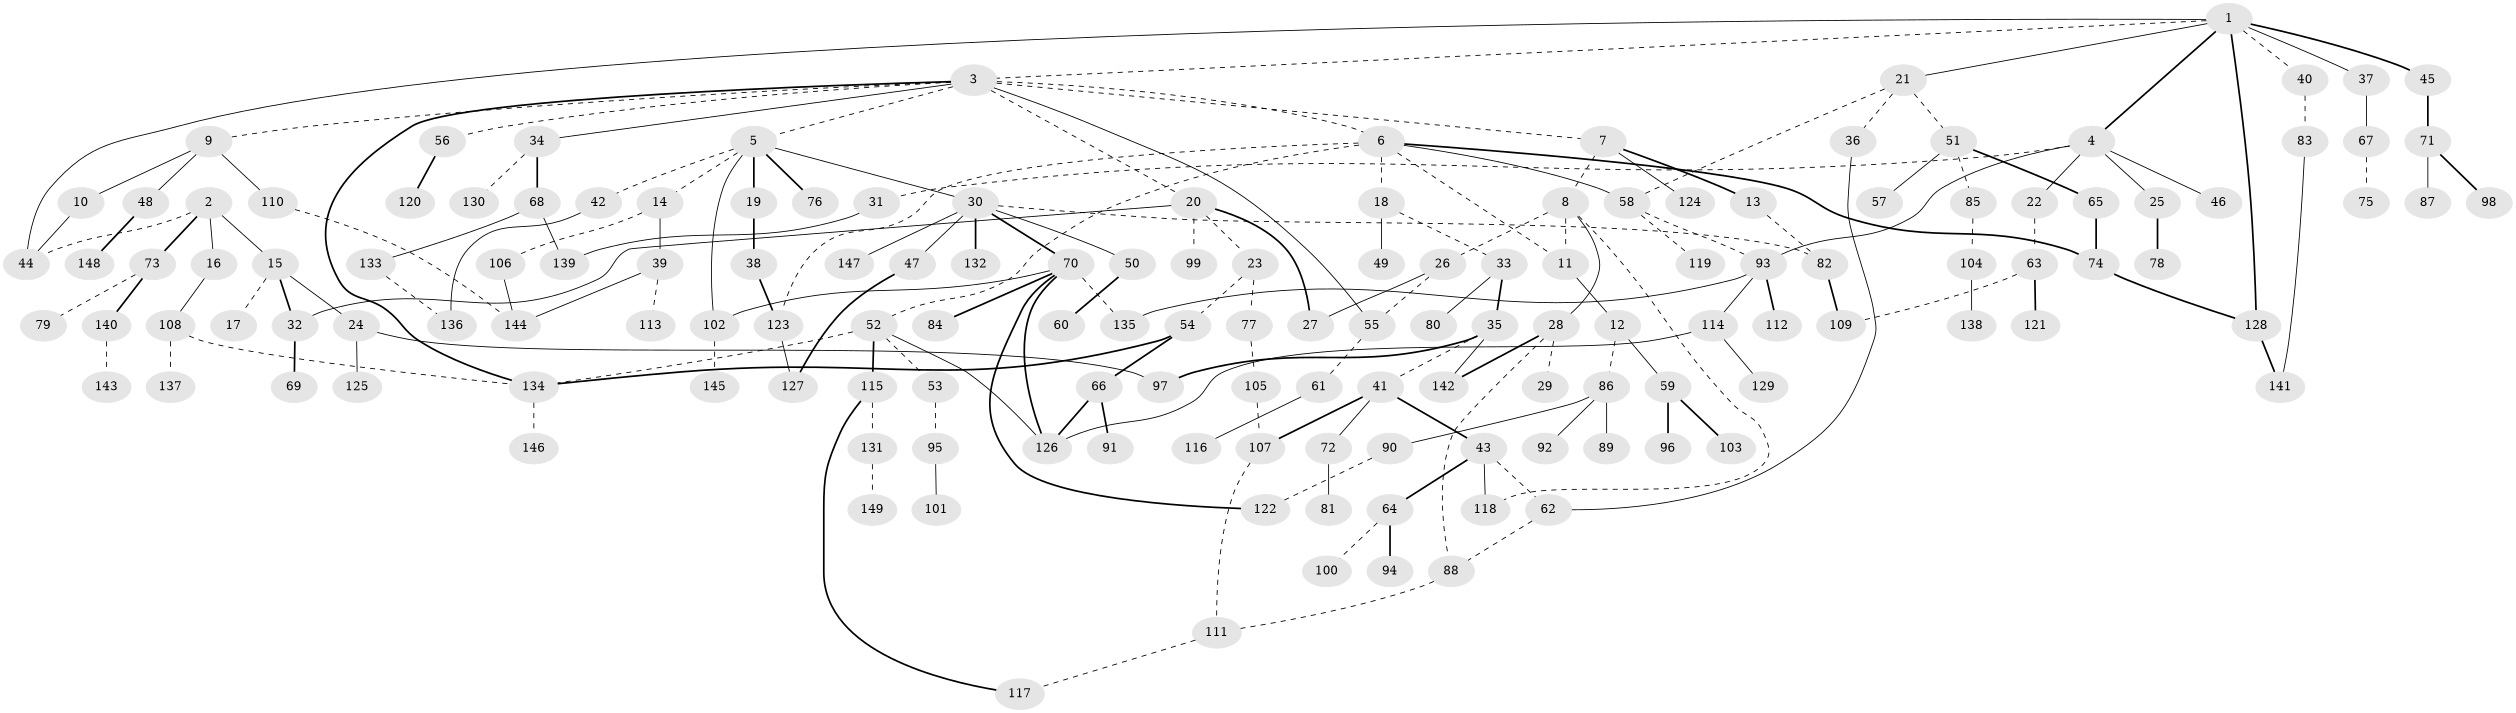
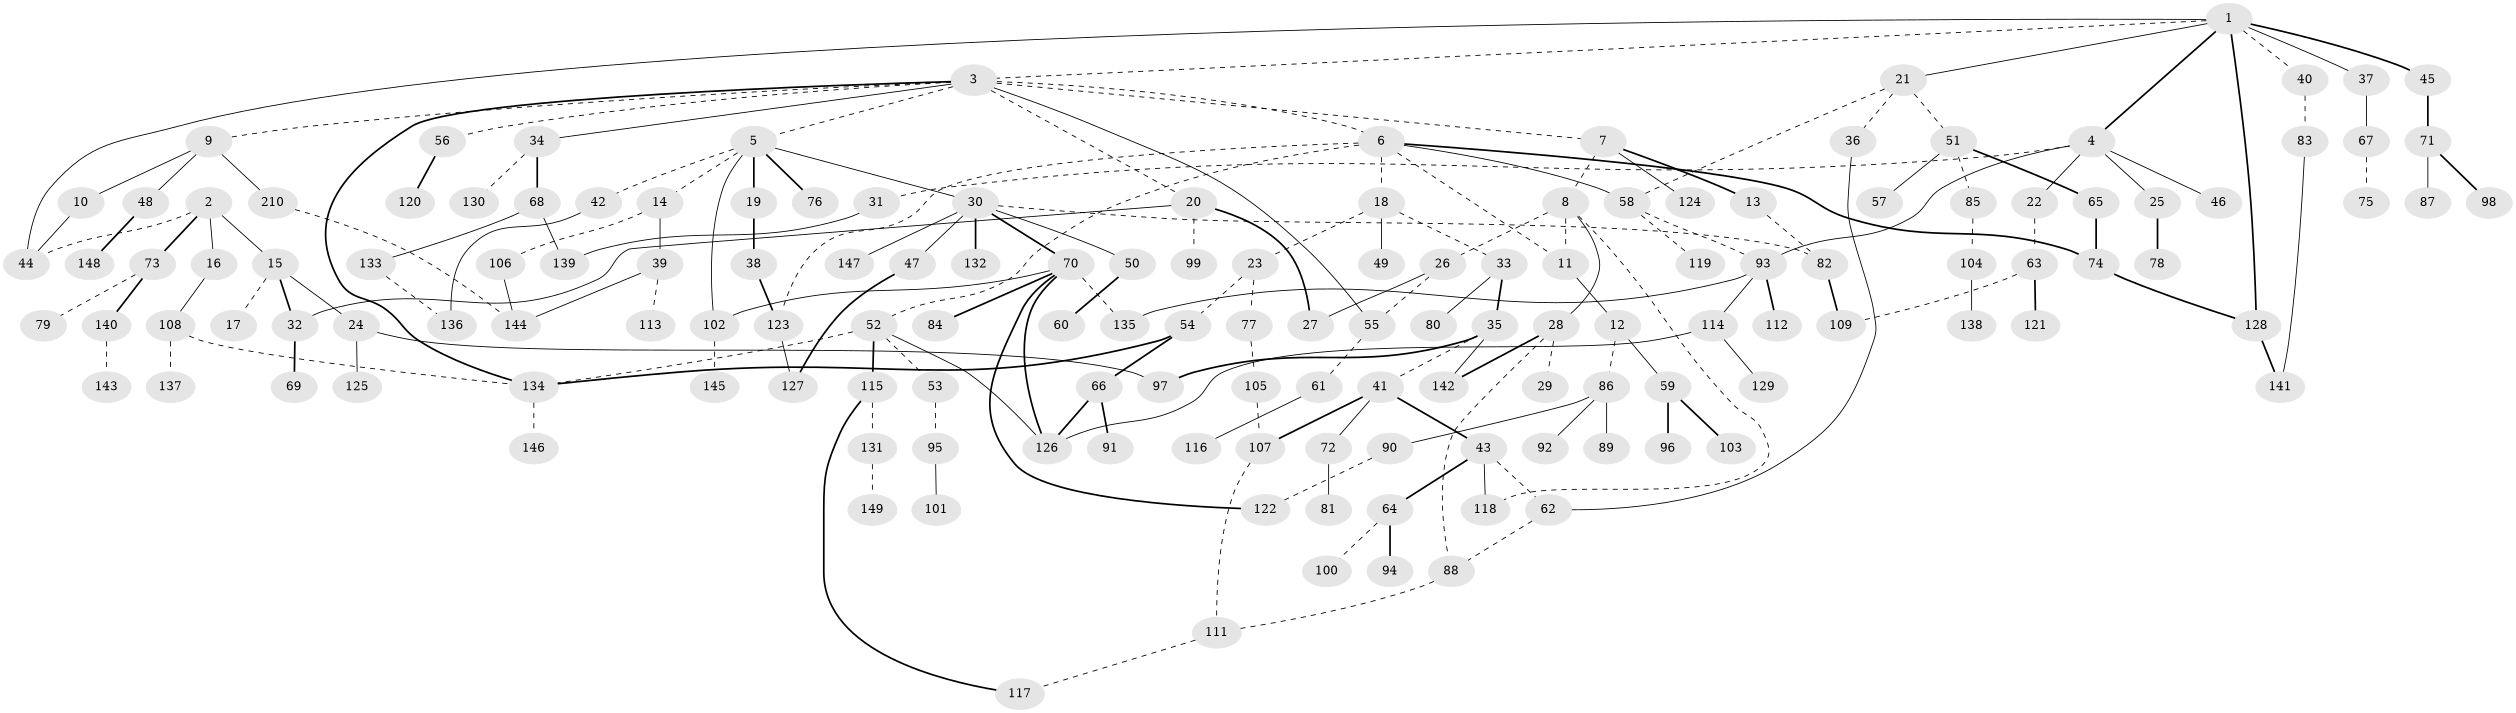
node "110": label "110" -> "210"
edge "20" -- "23": now "18" -- "23"
